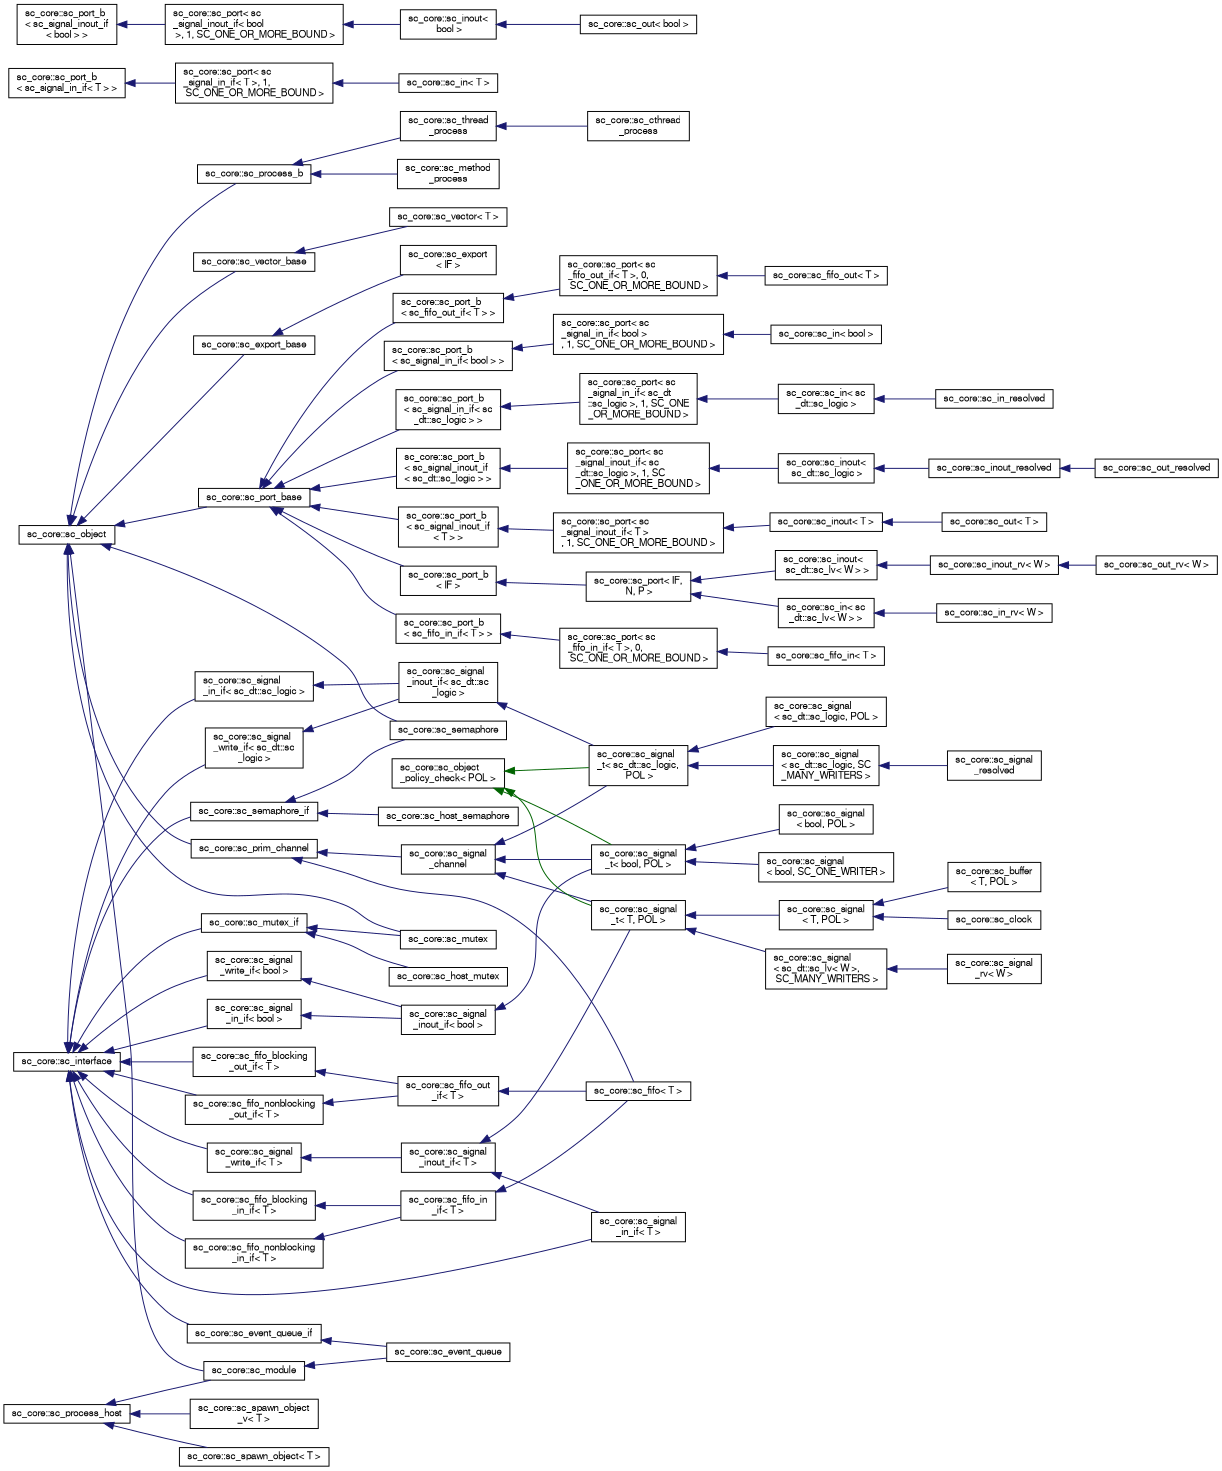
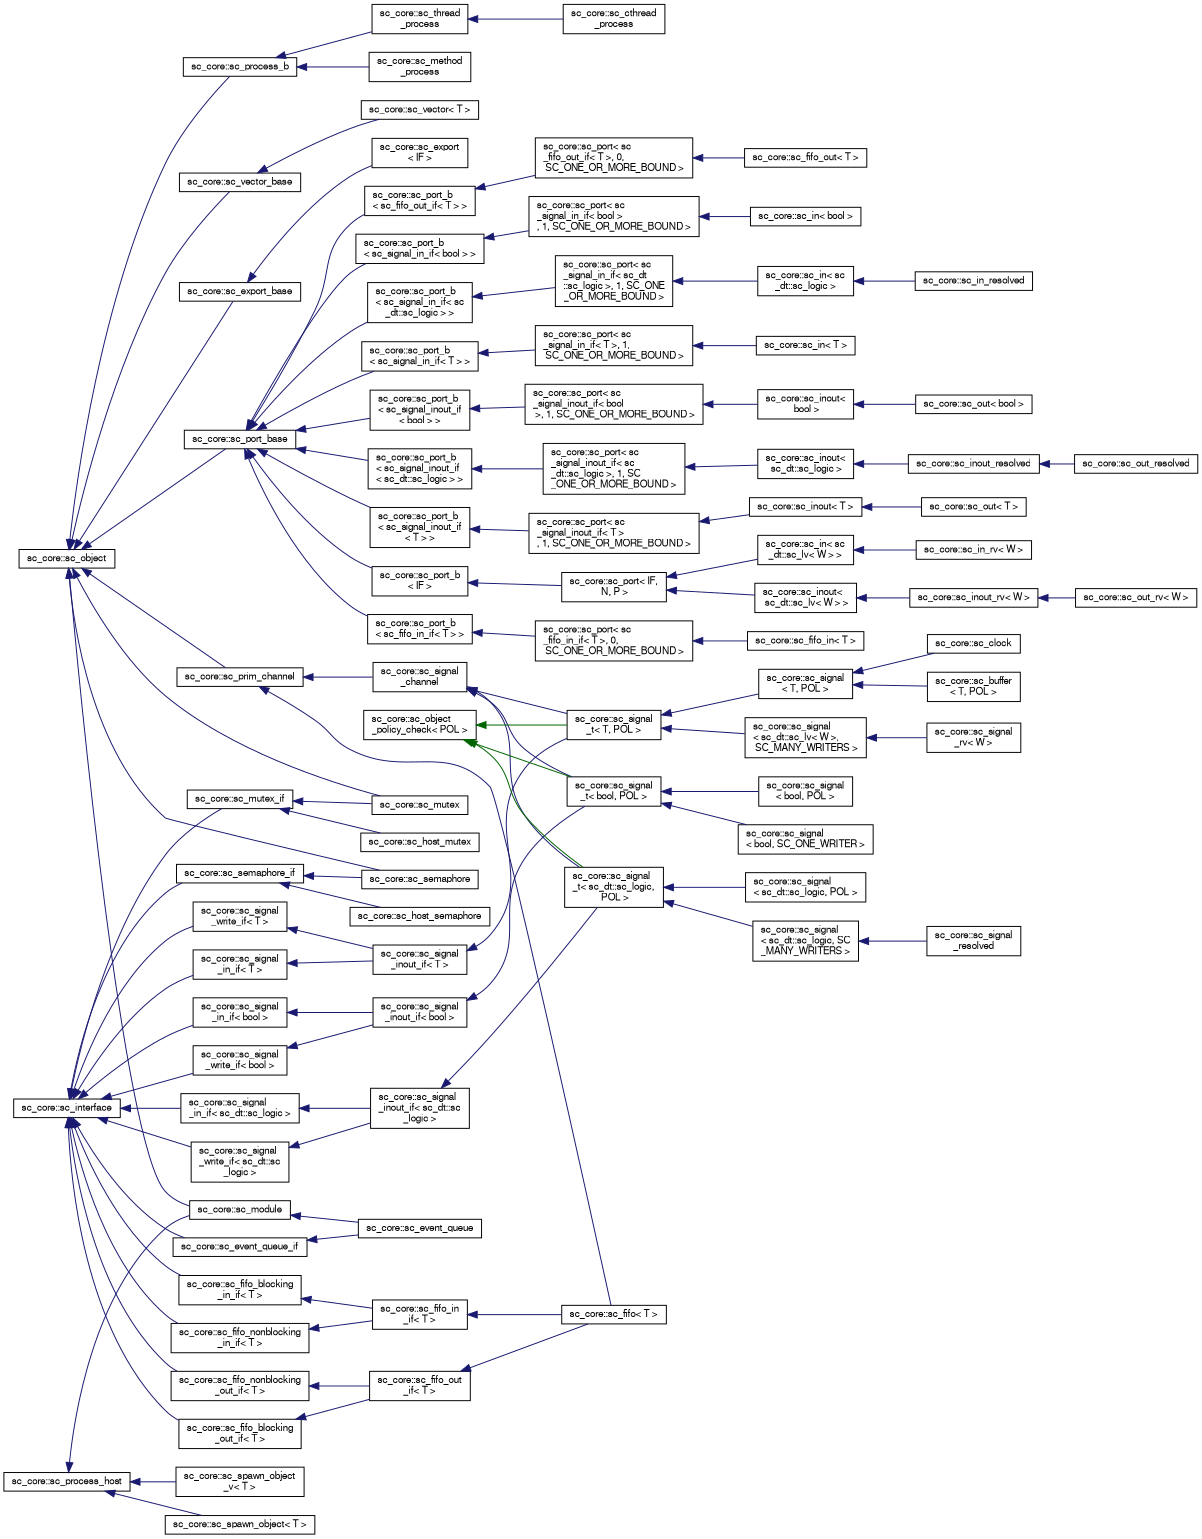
edge "sc_core::sc_port_b < sc_signal_in_if< T > >" -> "sc_core::sc_port_base": added
edge "sc_core::sc_port_b < sc_signal_inout_if < bool > >" -> "sc_core::sc_port_base": added
edge "sc_core::sc_signal _in_if< T >" -> "sc_core::sc_signal _inout_if< T >": reversed
